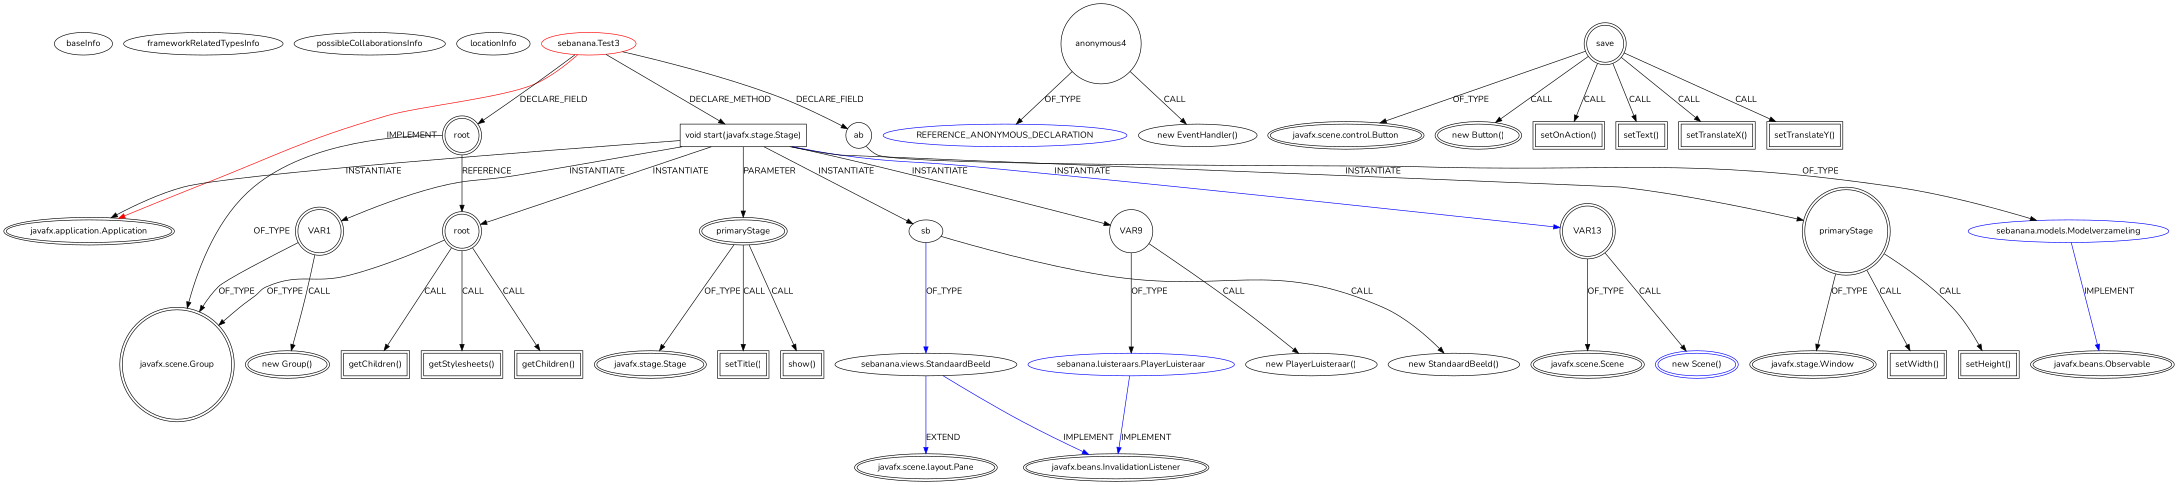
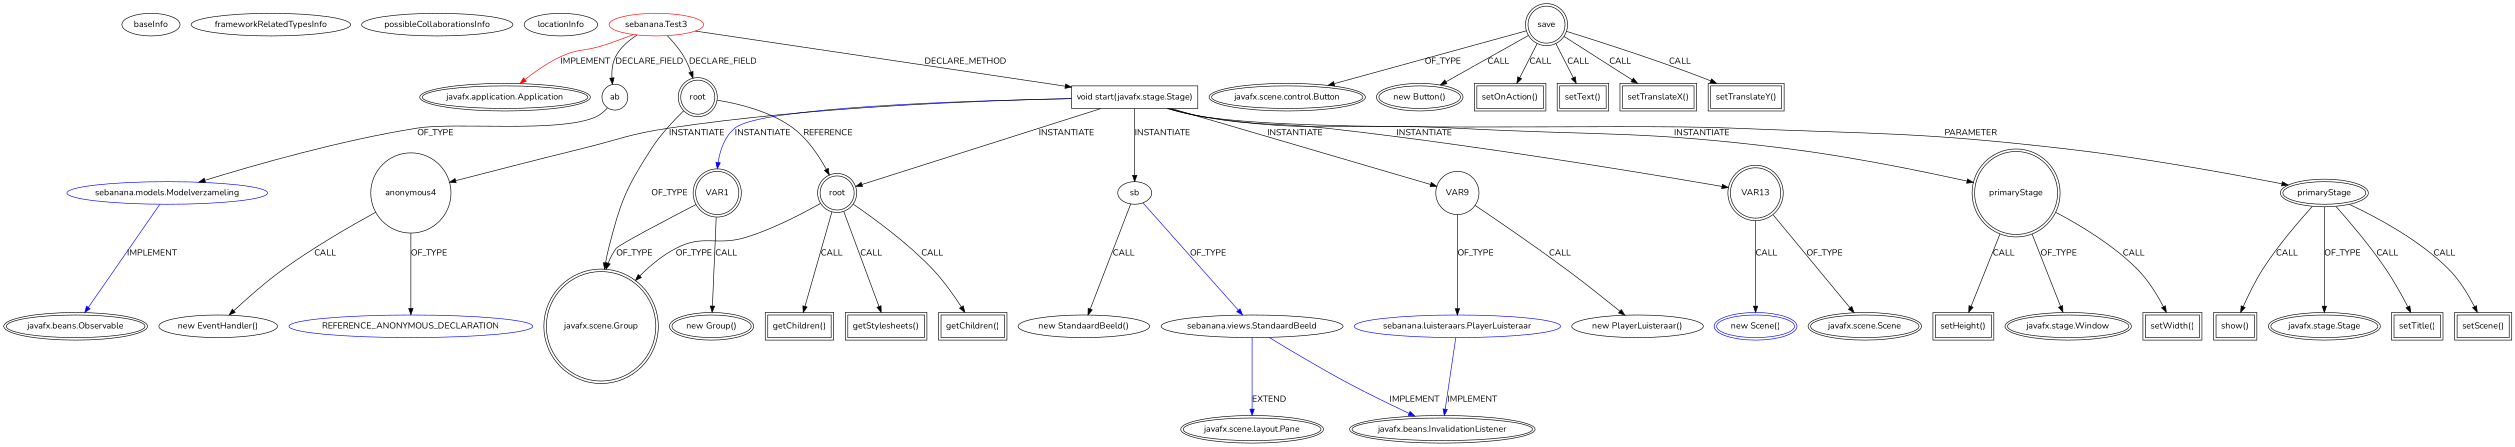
edge "void start(javafx.stage.Stage)" -> "javafx.application.Application": now "void start(javafx.stage.Stage)" -> "anonymous4"
edge "void start(javafx.stage.Stage)" -> "VAR1": color black -> blue
edge "void start(javafx.stage.Stage)" -> "VAR13": color blue -> black
node "setScene()": added
